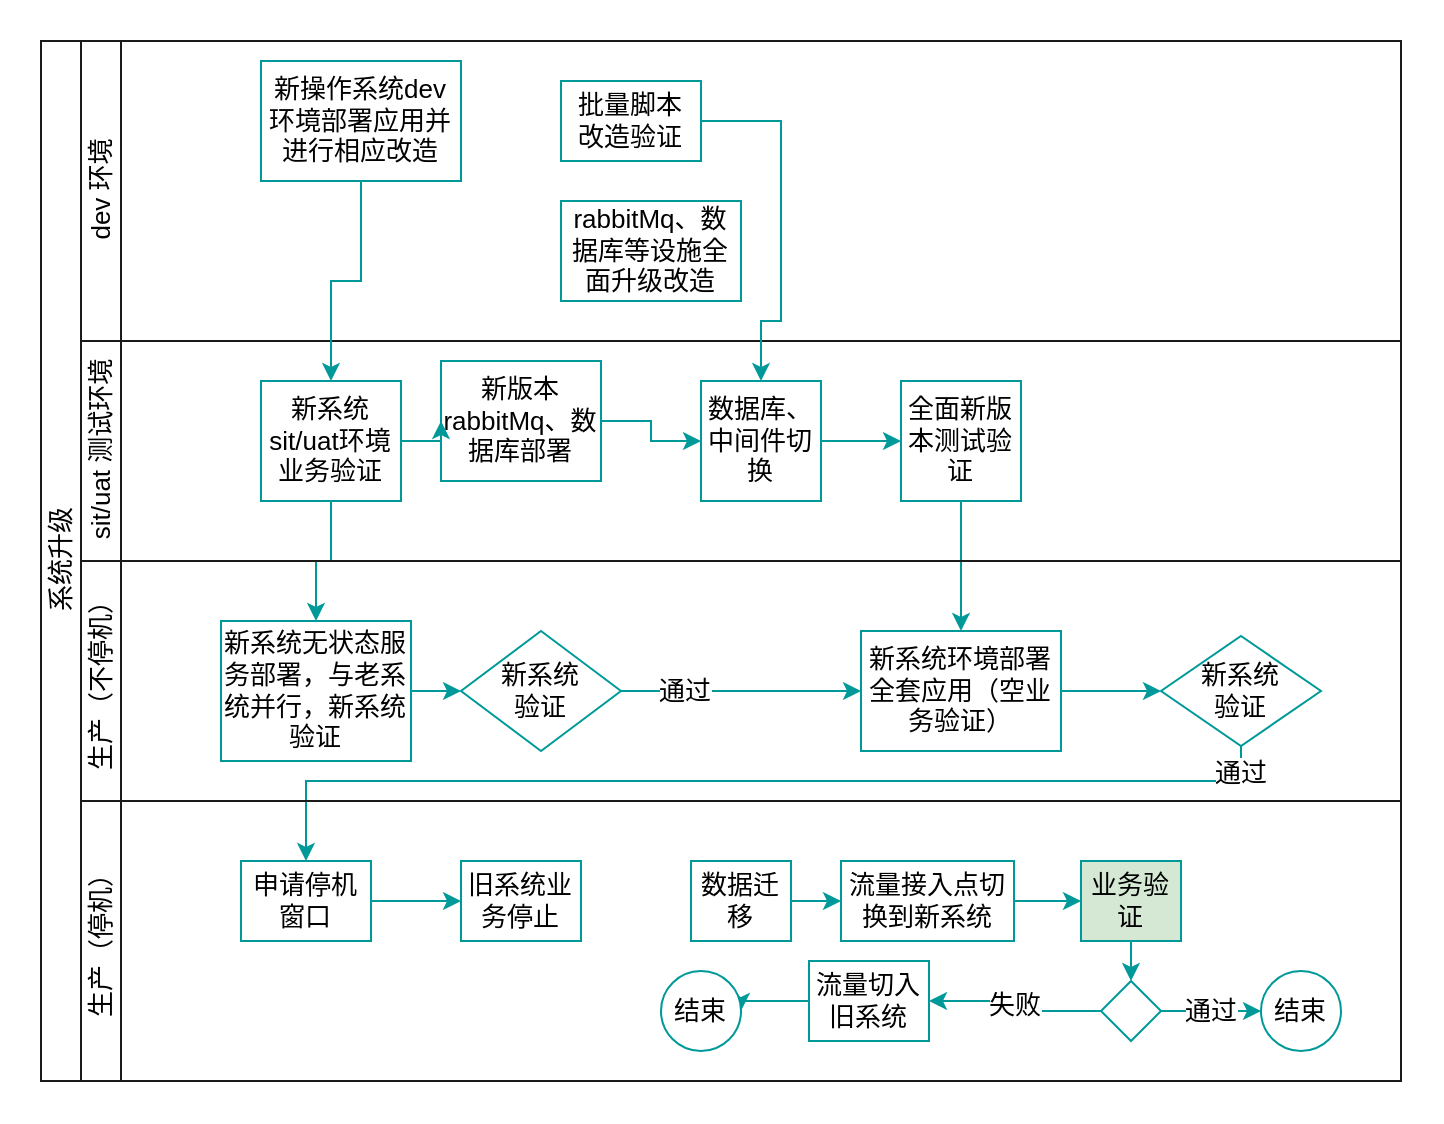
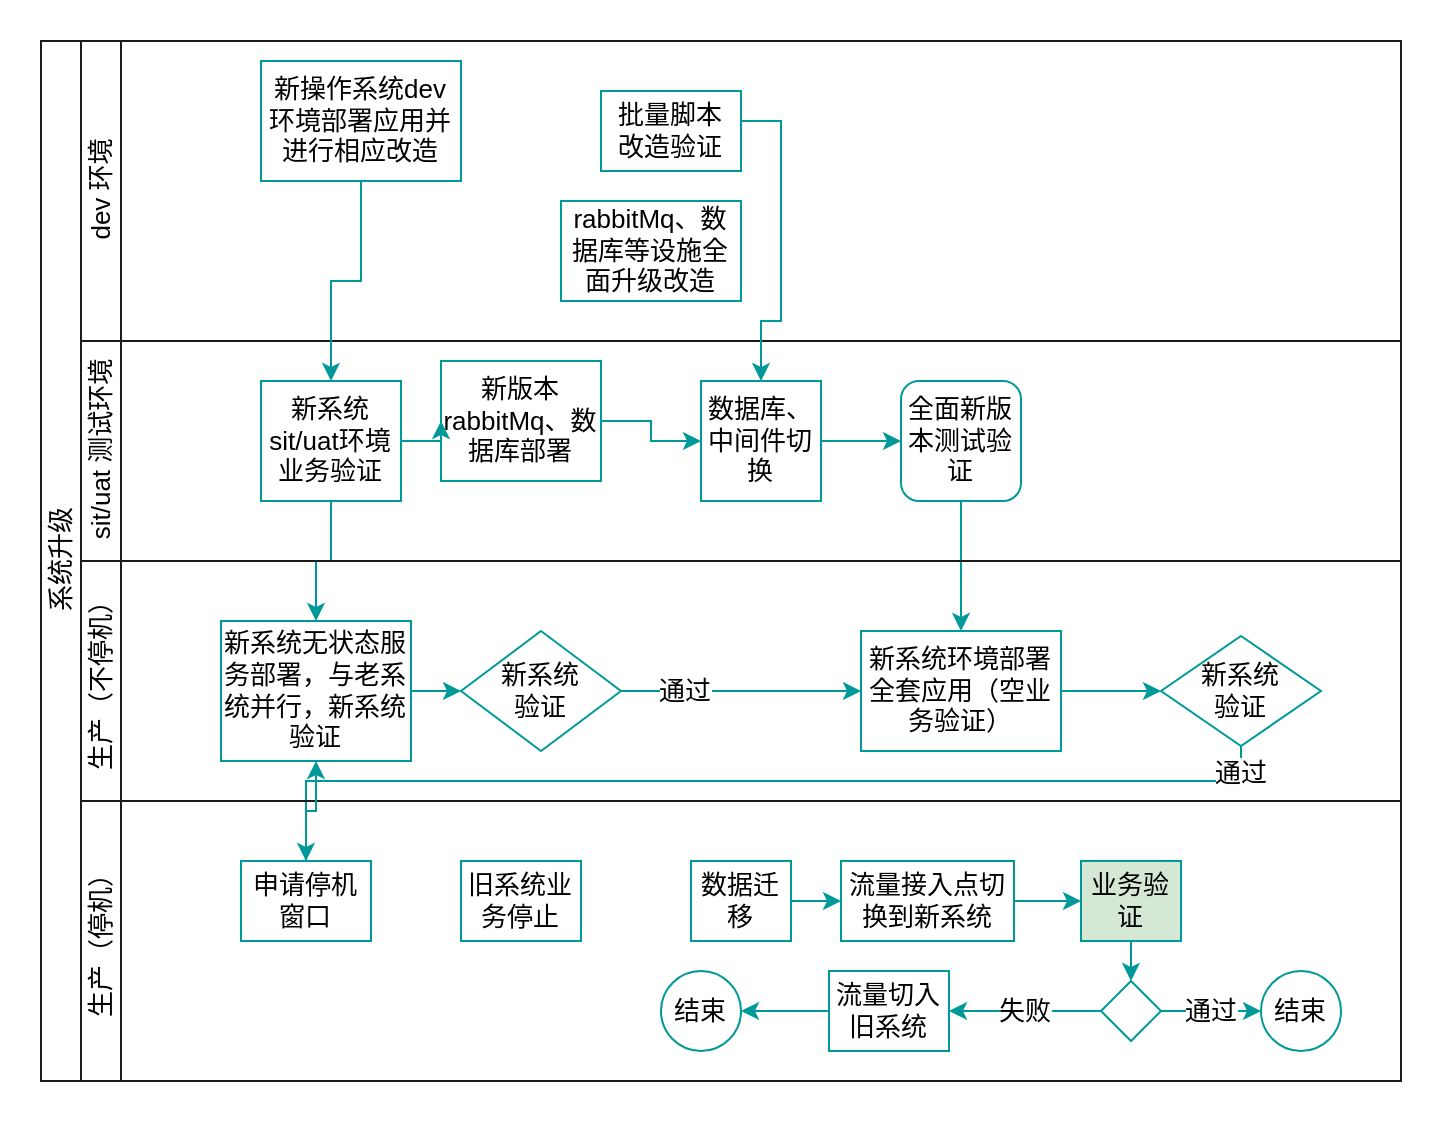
node "批量脚本 改造验证": moved (631, 121) -> (671, 131)
node "全面新版本测试验证": shape rectangle -> rounded rectangle
edge "申请停机 窗口" -> "旧系统业务停止": now "申请停机 窗口" -> "新系统无状态服务部署，与老系统并行，新系统验证"
node "流量切入旧系统": moved (869, 1001) -> (889, 1011)
